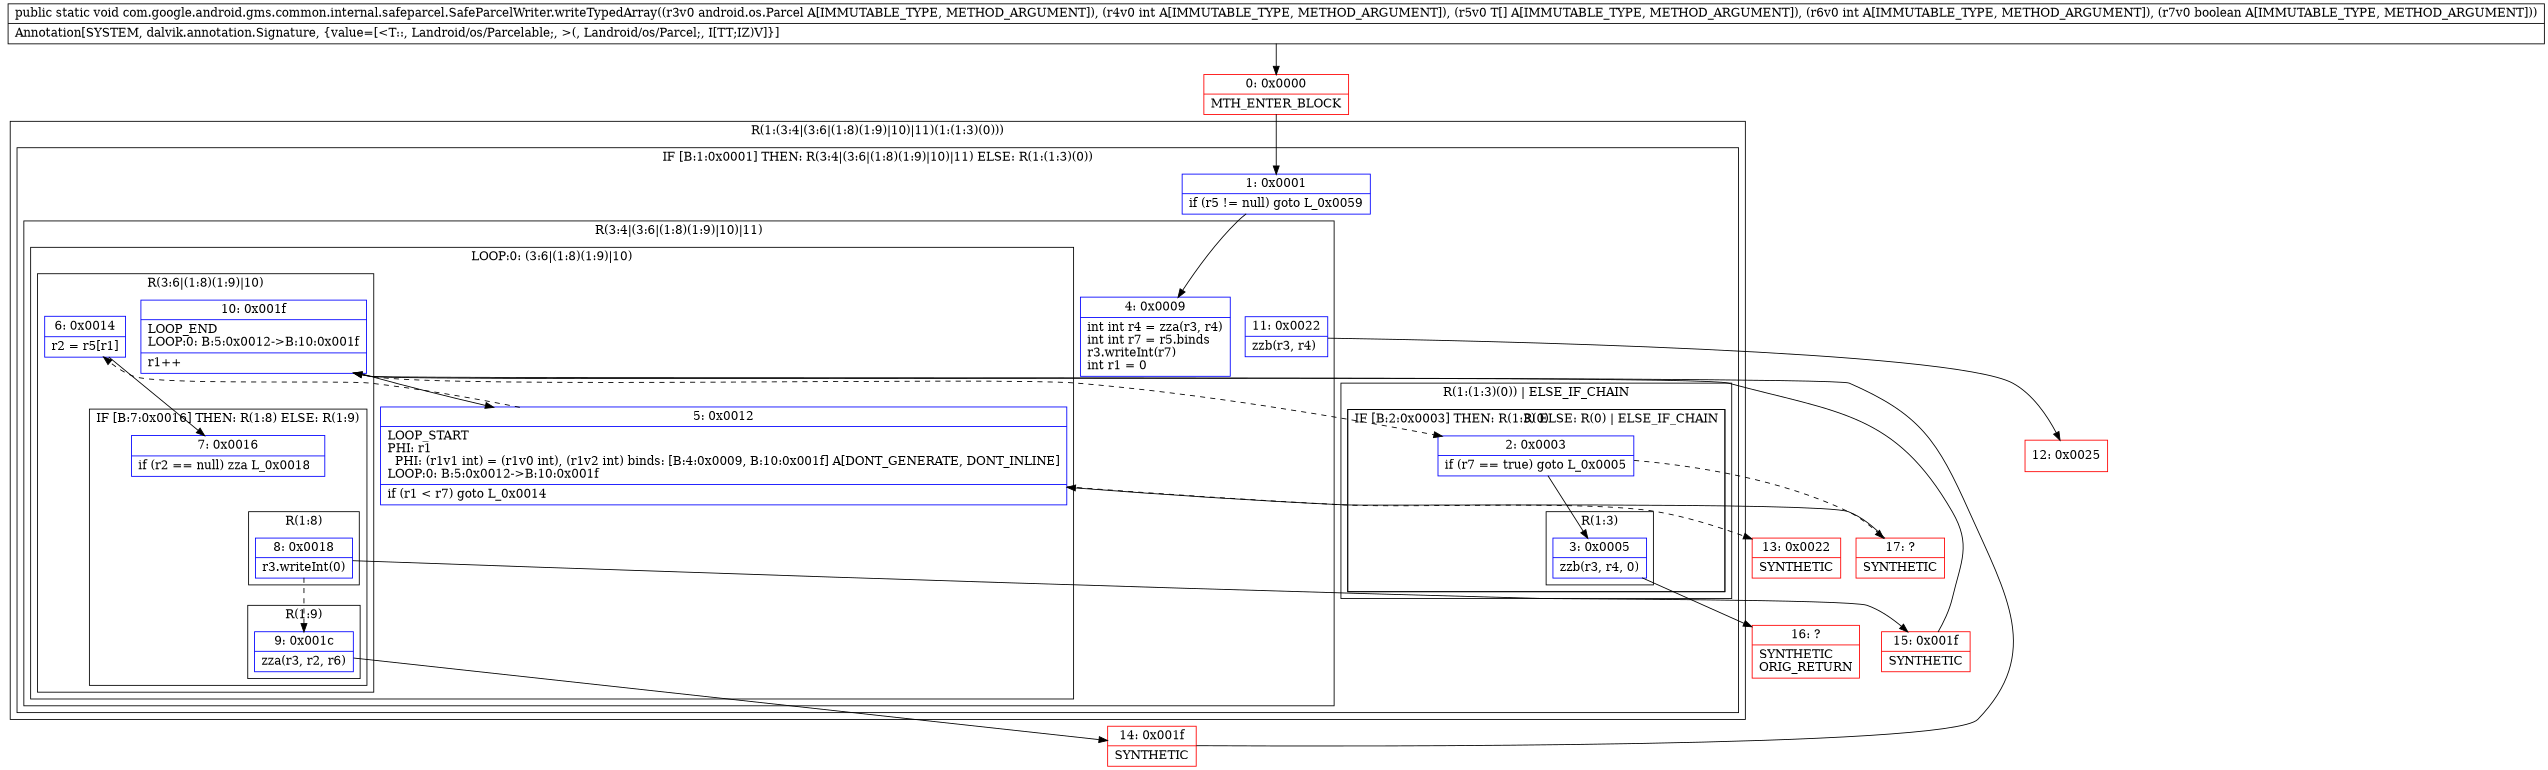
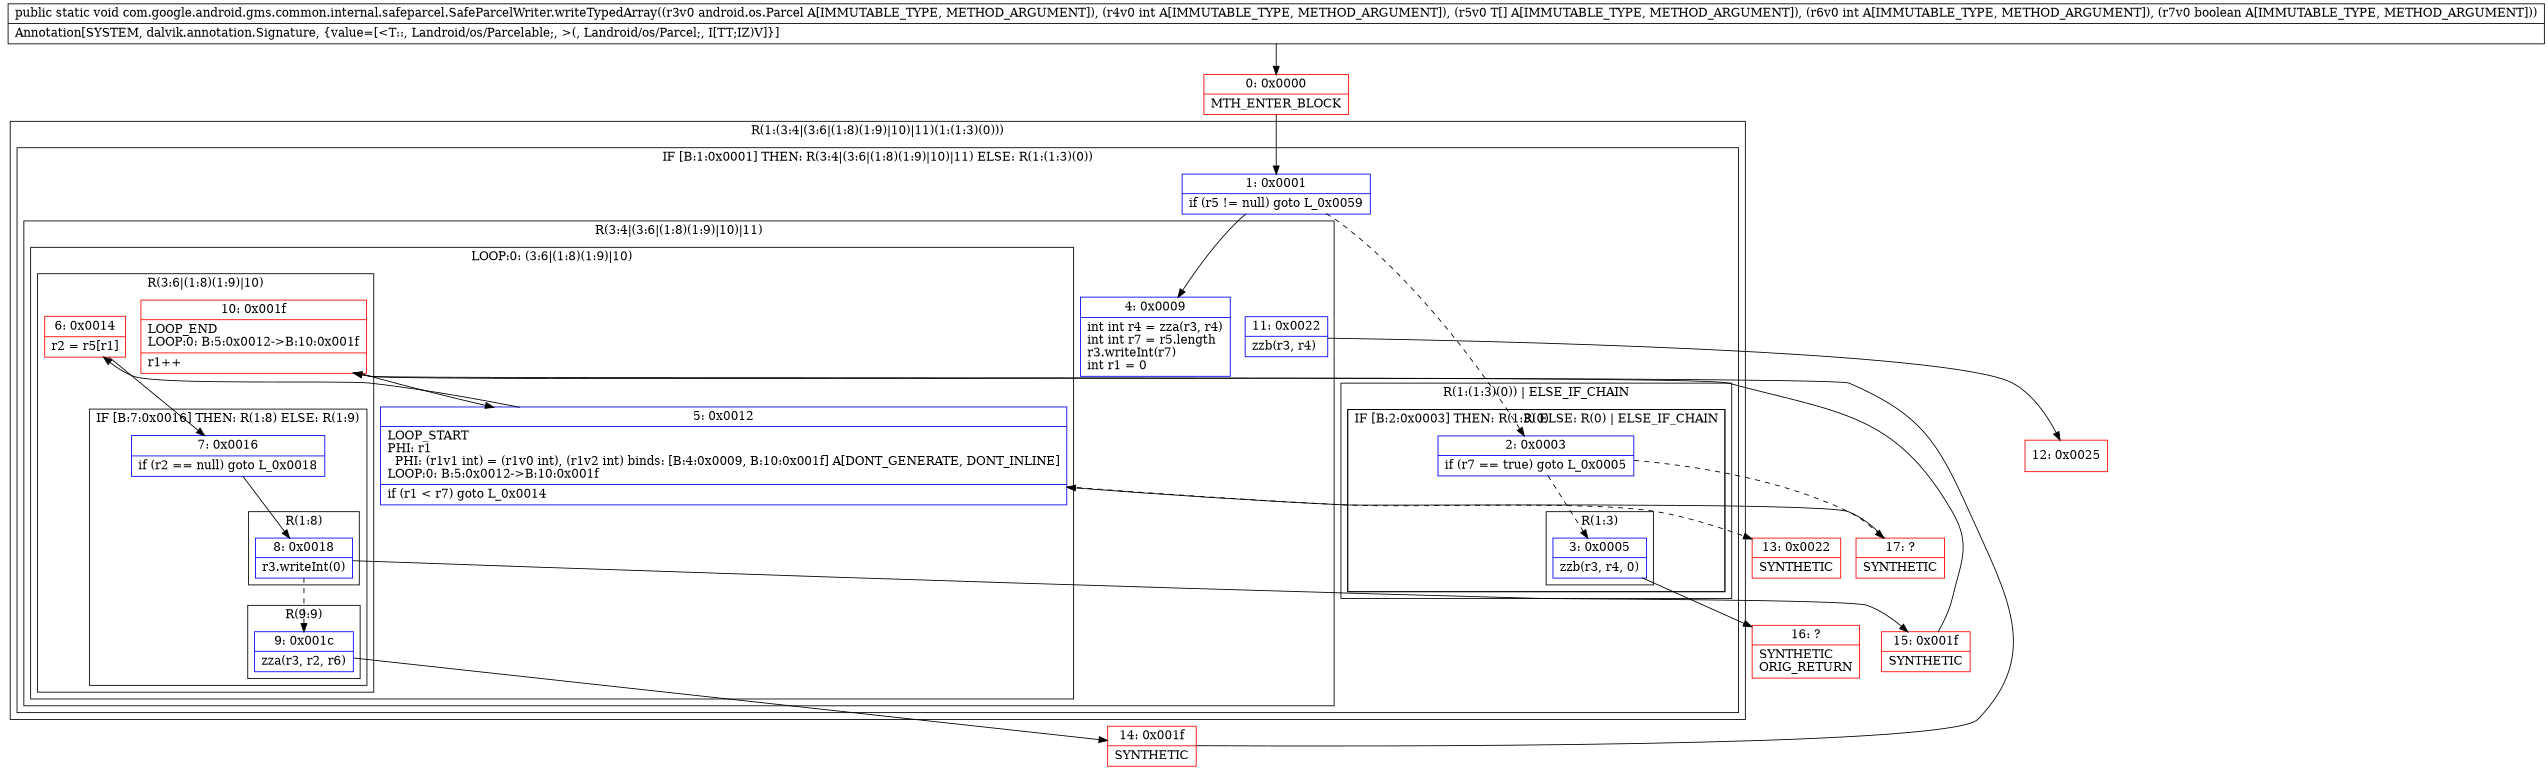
node "6: 0x0014": color blue -> red
node "10: 0x001f": color blue -> red
node "4: 0x0009": text "int int r7 = r5.binds" -> "int int r7 = r5.length"
edge "5: 0x0012" -> "6: 0x0014": style dashed -> solid
edge "10: 0x001f" -> "2: 0x0003": now "1: 0x0001" -> "2: 0x0003"
node "7: 0x0016": text "if (r2 == null) zza L_0x0018" -> "if (r2 == null) goto L_0x0018"
edge "2: 0x0003" -> "3: 0x0005": style solid -> dashed
edge "7: 0x0016" -> "8: 0x0018": added
cluster "R(1:9)": label "R(1:9)" -> "R(9:9)"
